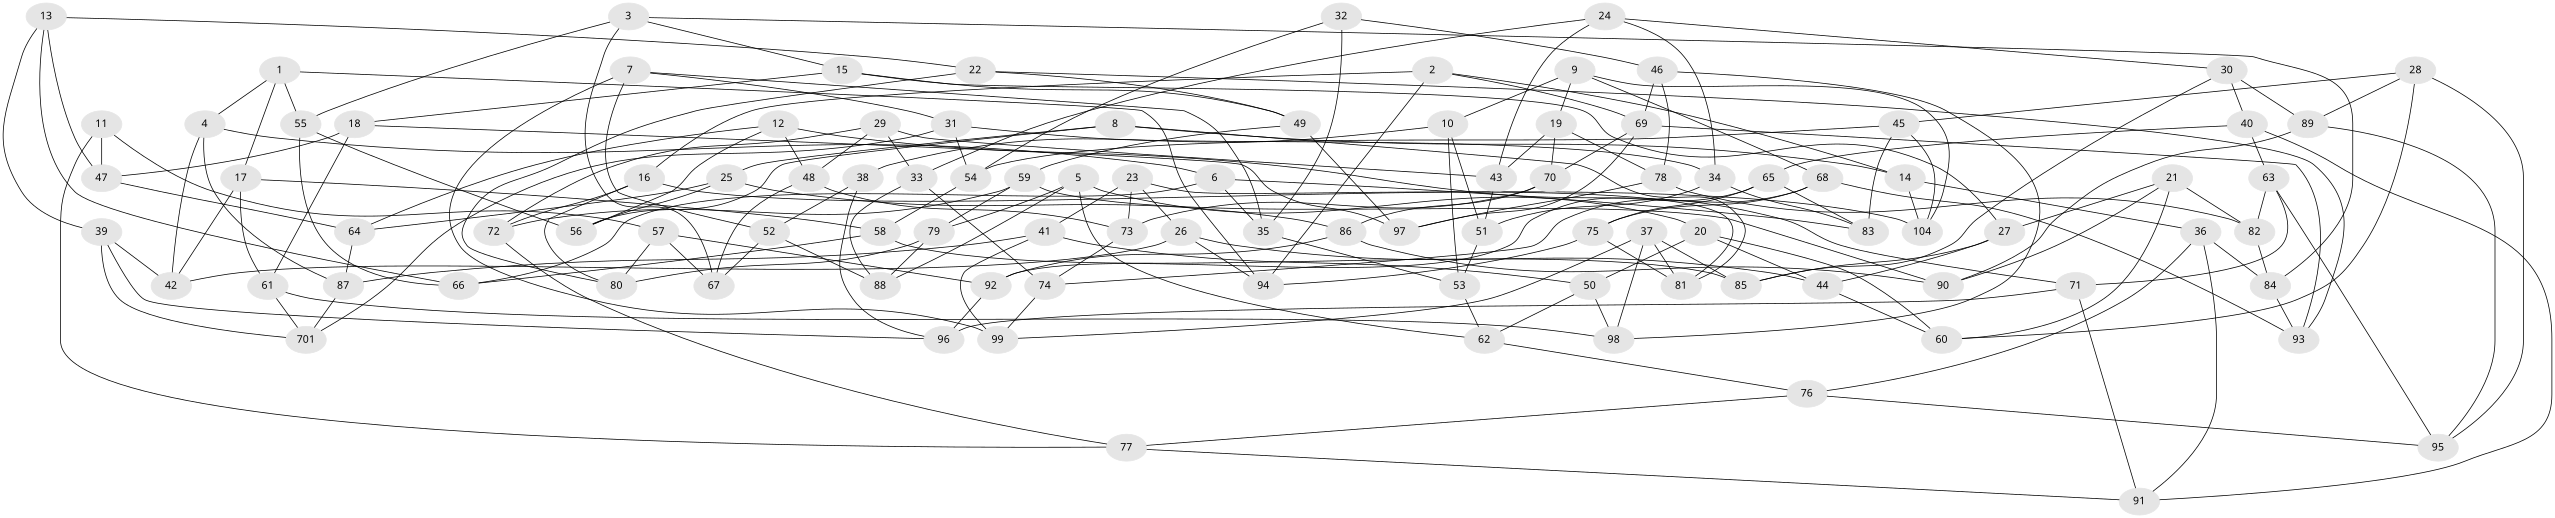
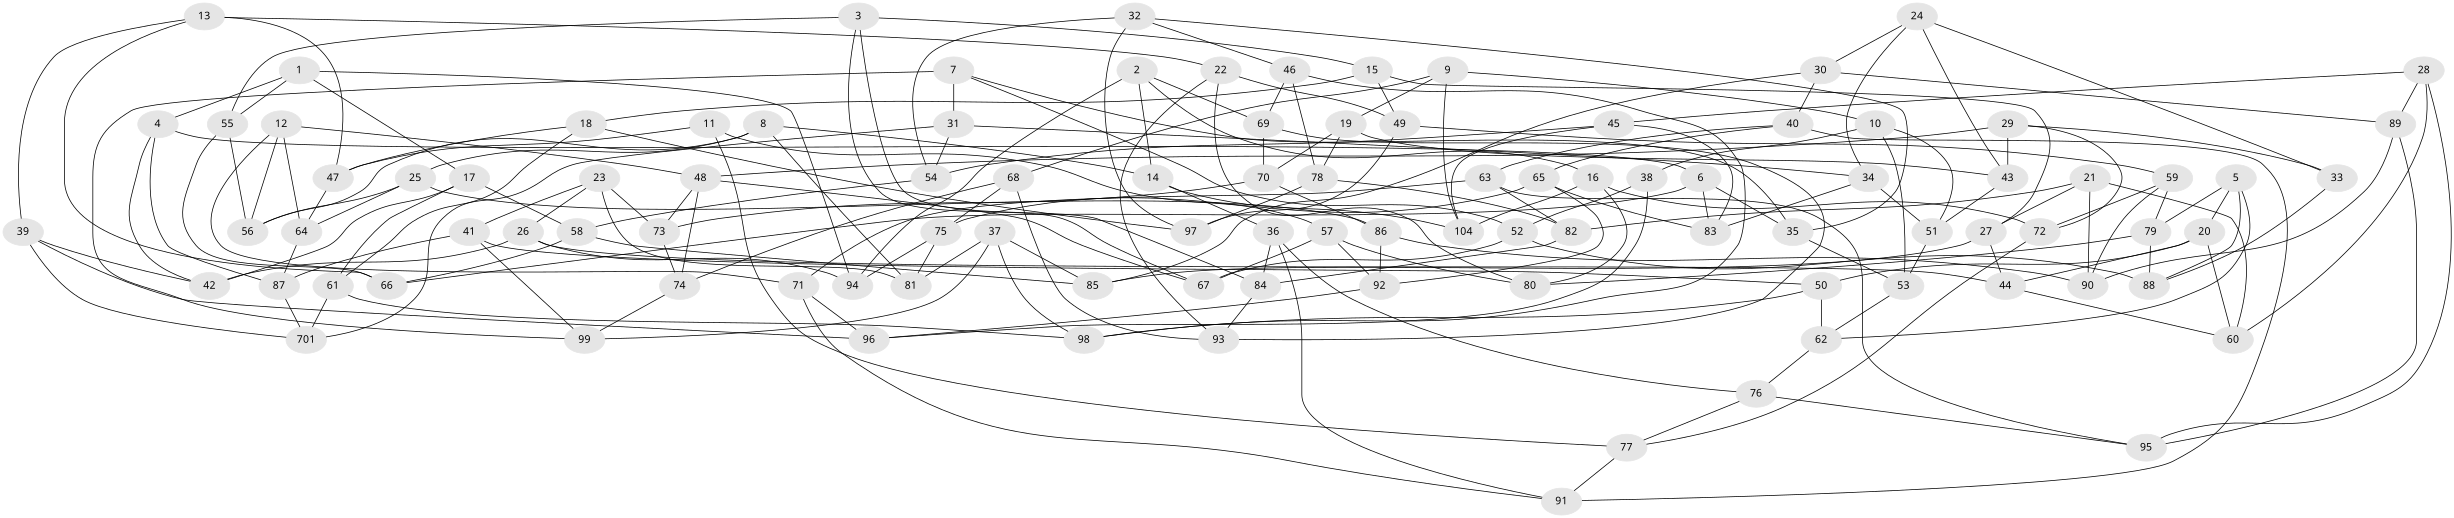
edge "69" -- "97": now "32" -- "97"
edge "33" -- "74": now "48" -- "74"
